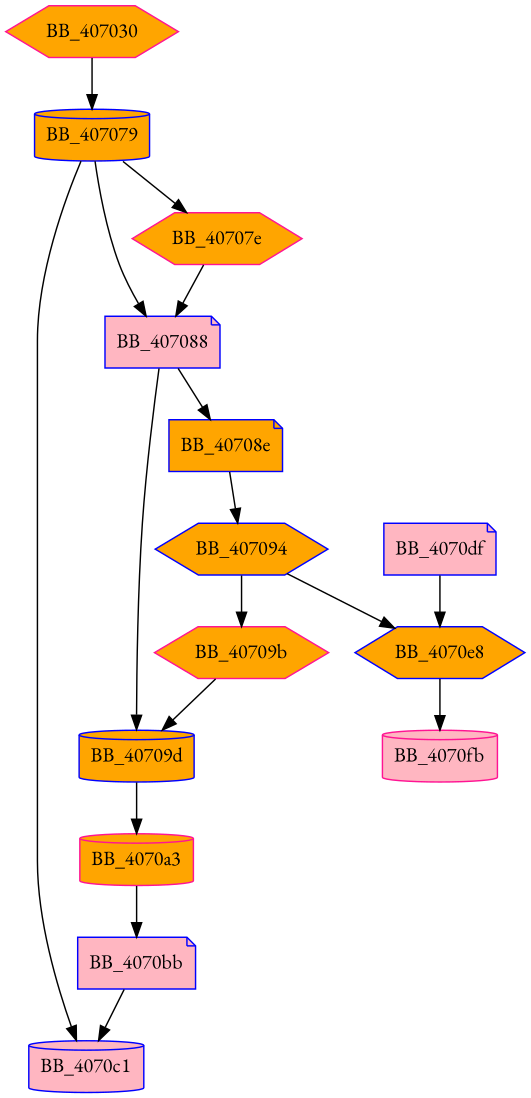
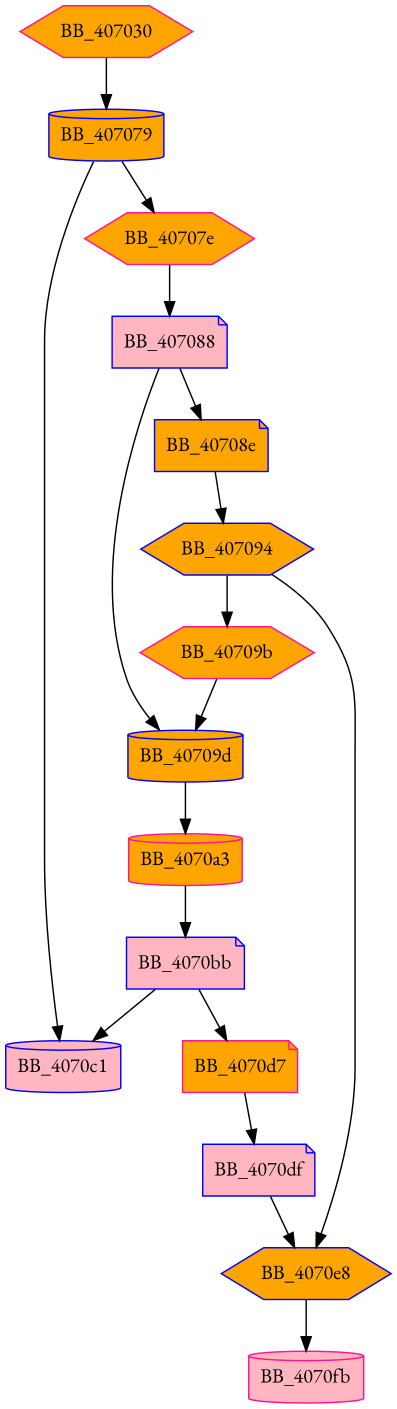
edge "BB_407079" -> "BB_407088": removed
node "BB_4070d7": added
